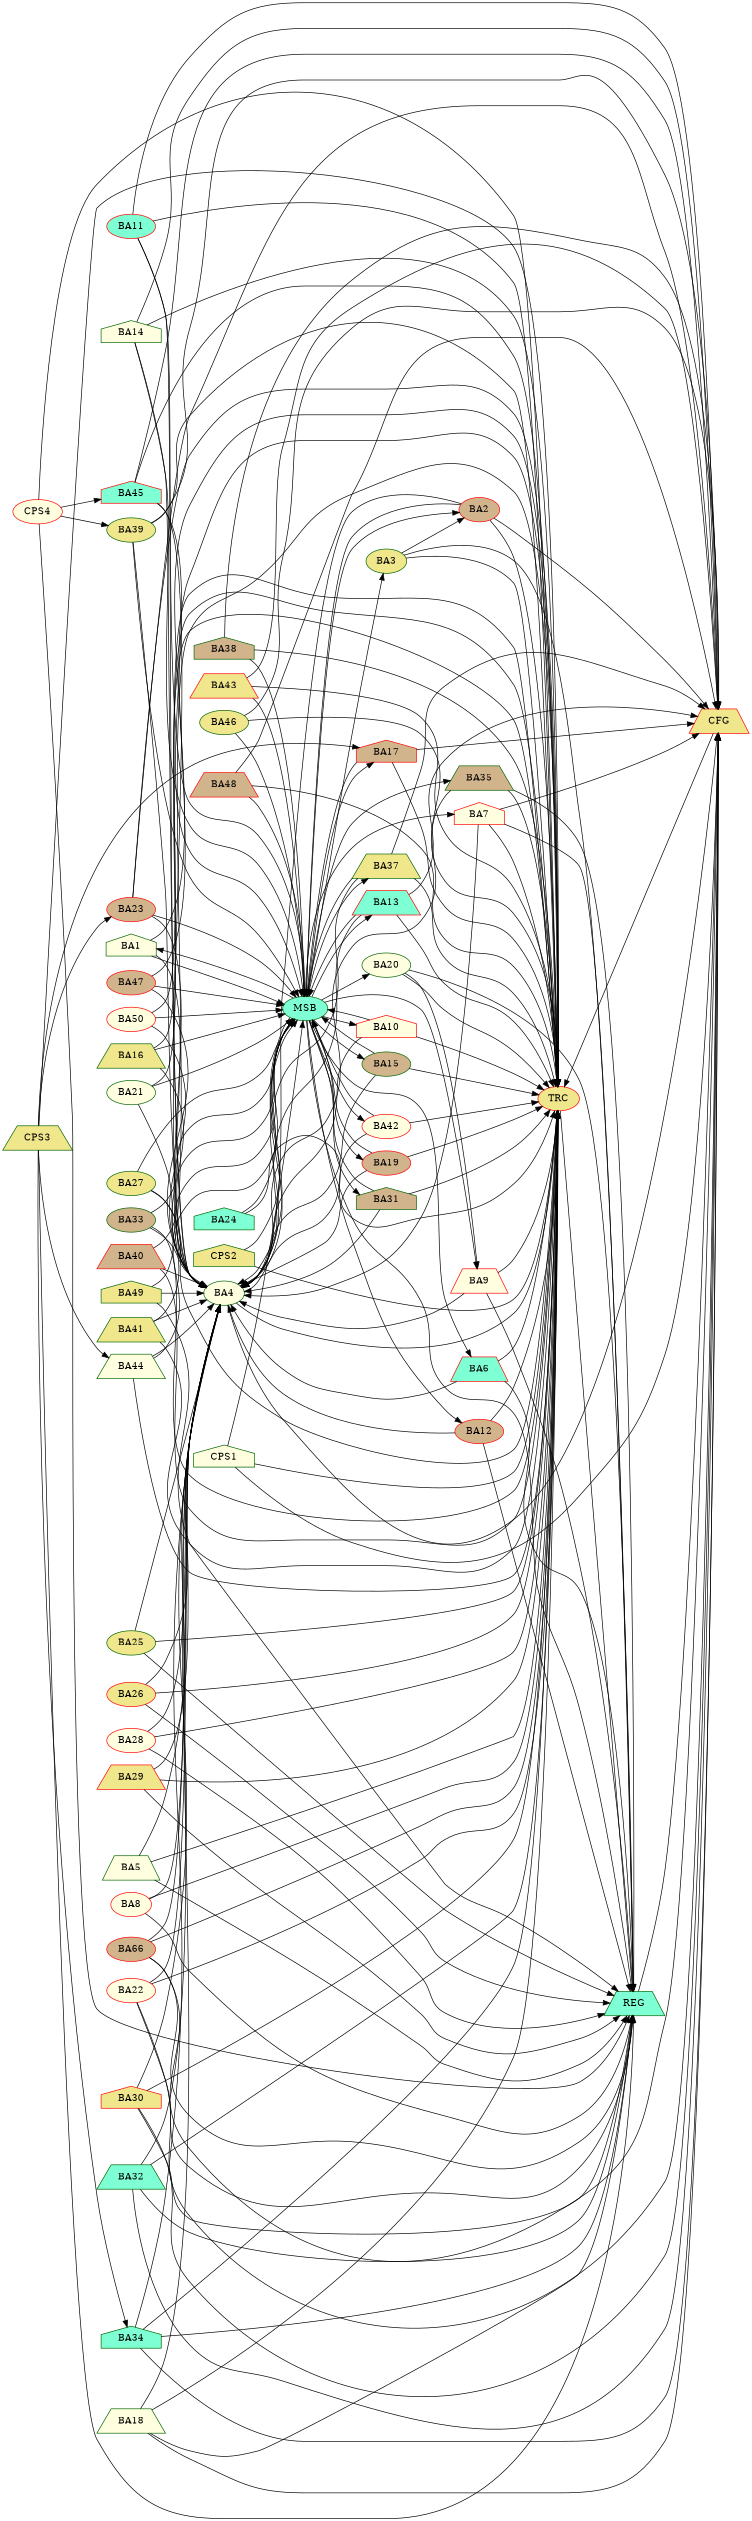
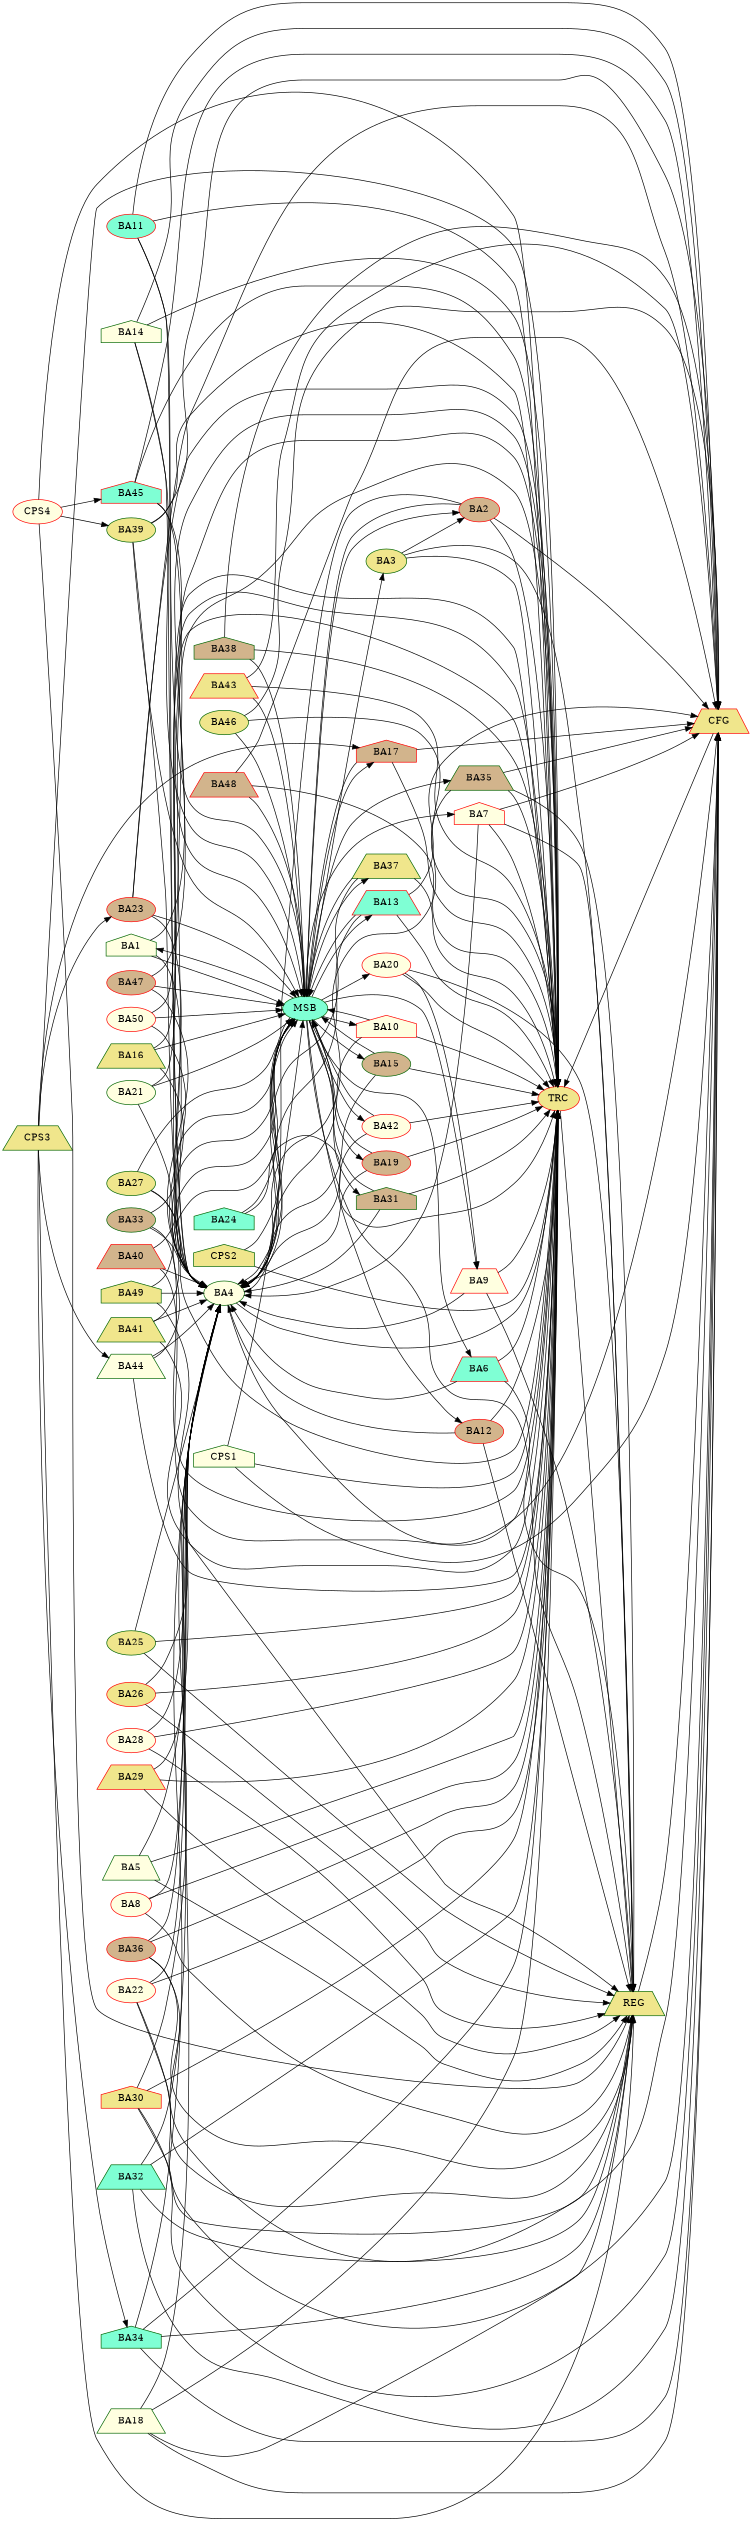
edge "BA37" -> "CFG": now "BA35" -> "CFG"
node "BA20": color darkgreen -> red
node "BA66": label "BA66" -> "BA36"
node "REG": fillcolor aquamarine -> khaki
